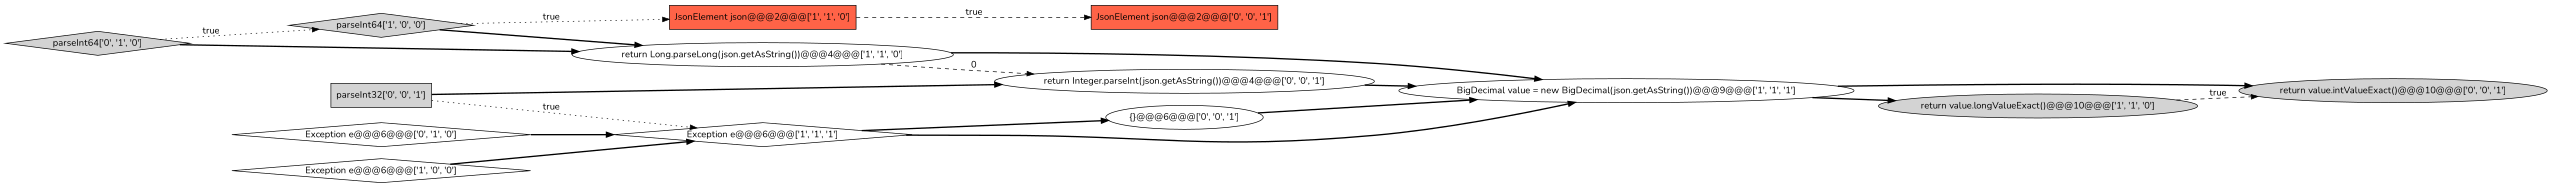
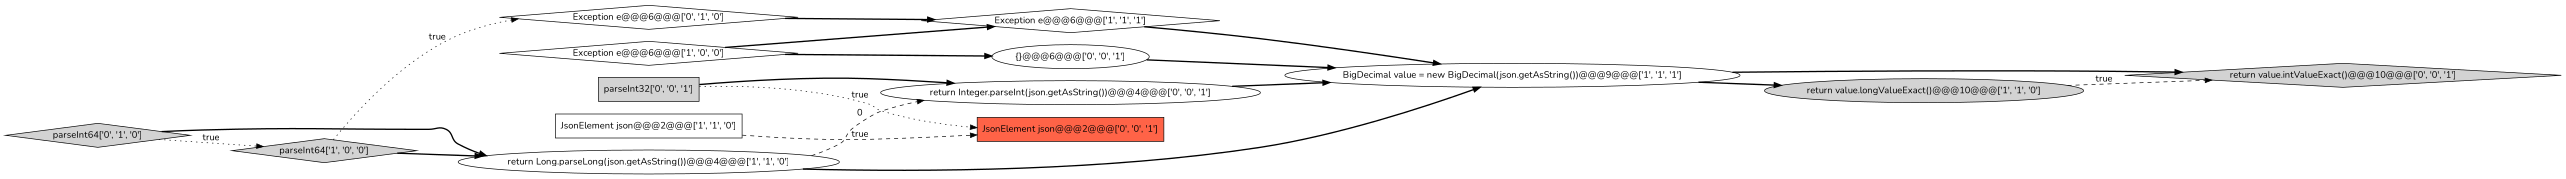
node "JsonElement json@@@2@@@['1', '1', '0']": fillcolor tomato -> white
edge "parseInt64['1', '0', '0']" -> "JsonElement json@@@2@@@['1', '1', '0']": now "parseInt64['1', '0', '0']" -> "Exception e@@@6@@@['0', '1', '0']"
node "return value.intValueExact()@@@10@@@['0', '0', '1']": shape ellipse -> diamond
edge "parseInt32['0', '0', '1']" -> "Exception e@@@6@@@['1', '1', '1']": now "parseInt32['0', '0', '1']" -> "JsonElement json@@@2@@@['0', '0', '1']"
edge "Exception e@@@6@@@['1', '1', '1']" -> "{}@@@6@@@['0', '0', '1']": now "Exception e@@@6@@@['1', '0', '0']" -> "{}@@@6@@@['0', '0', '1']"
